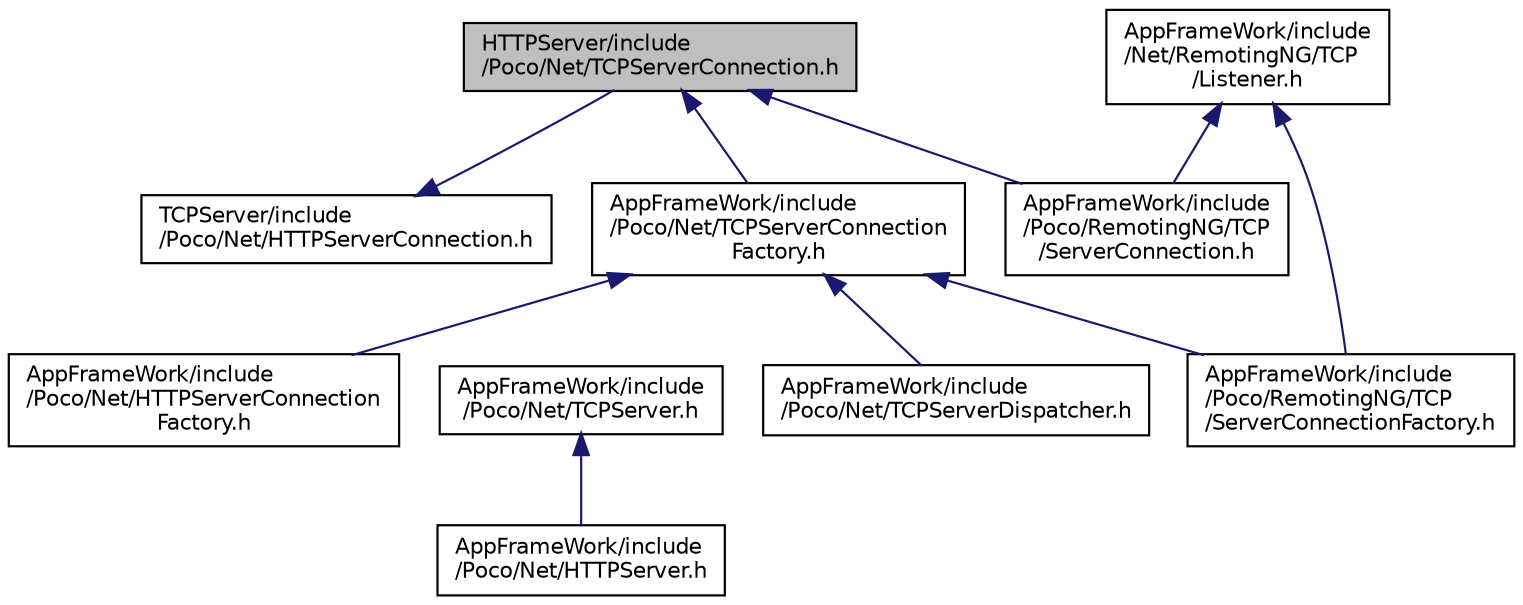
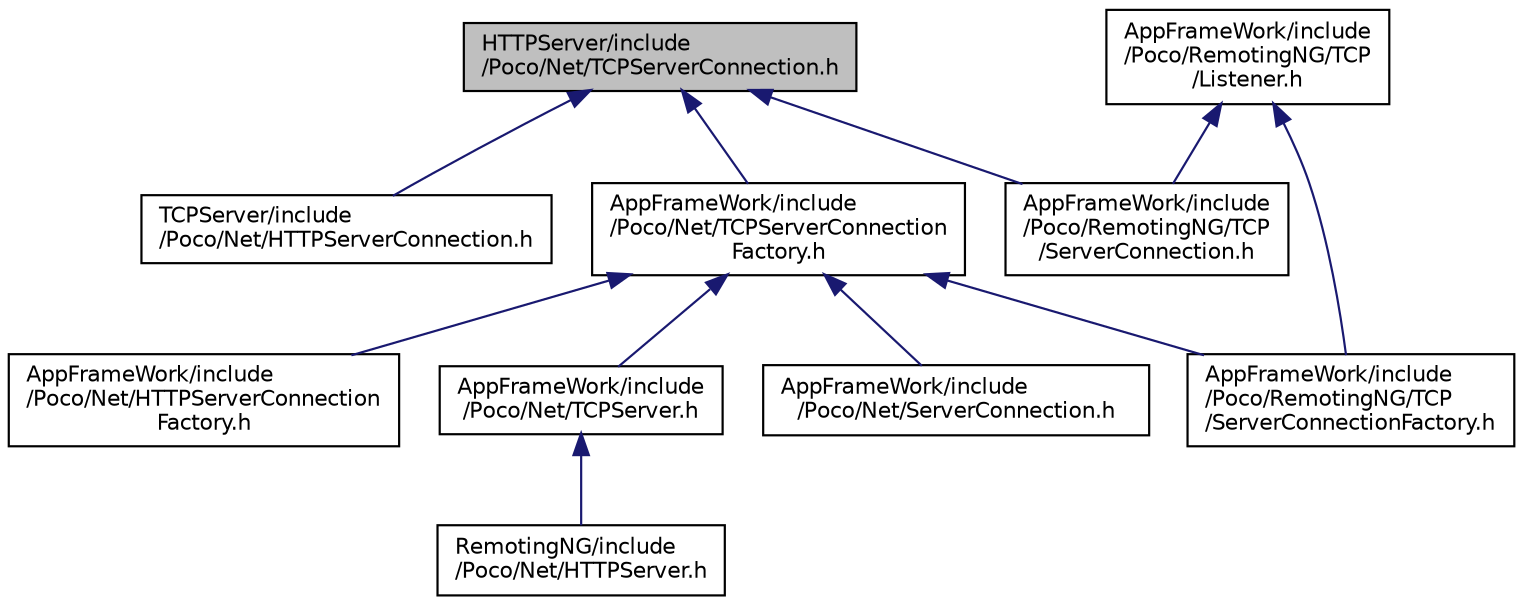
node "AppFrameWork/include /Net/RemotingNG/TCP /Listener.h": label "AppFrameWork/include /Net/RemotingNG/TCP /Listener.h" -> "AppFrameWork/include /Poco/RemotingNG/TCP /Listener.h"
edge "HTTPServer/include /Poco/Net/TCPServerConnection.h" -> "TCPServer/include /Poco/Net/HTTPServerConnection.h": reversed
edge "AppFrameWork/include /Poco/Net/TCPServer.h" -> "AppFrameWork/include /Poco/Net/TCPServerConnection Factory.h": added
node "AppFrameWork/include /Poco/Net/TCPServerDispatcher.h": label "AppFrameWork/include /Poco/Net/TCPServerDispatcher.h" -> "AppFrameWork/include /Poco/Net/ServerConnection.h"
node "AppFrameWork/include /Poco/Net/HTTPServer.h": label "AppFrameWork/include /Poco/Net/HTTPServer.h" -> "RemotingNG/include /Poco/Net/HTTPServer.h"
